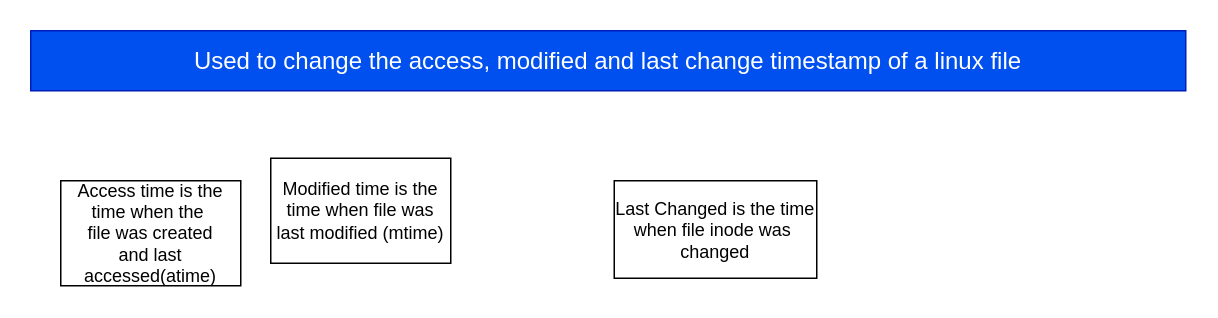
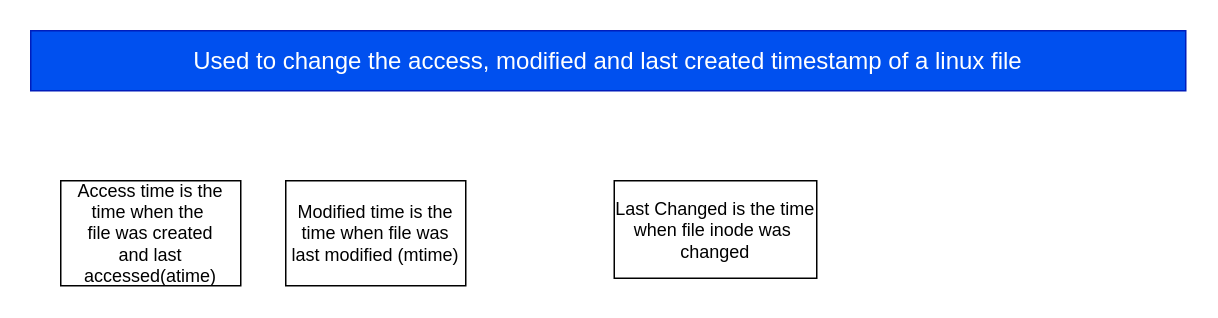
node "Used to change the access, modified and last change timestamp of a linux file": label "Used to change the access, modified and last change timestamp of a linux file" -> "Used to change the access, modified and last created timestamp of a linux file"
node "Modified time is the time when file was last modified (mtime)": moved (361, 211) -> (376, 233)
